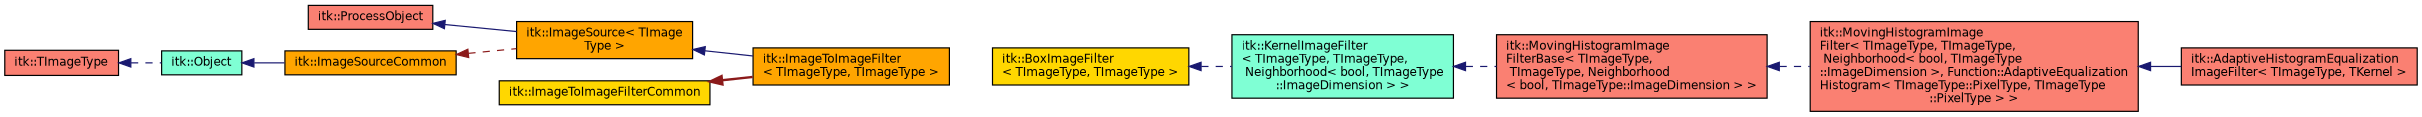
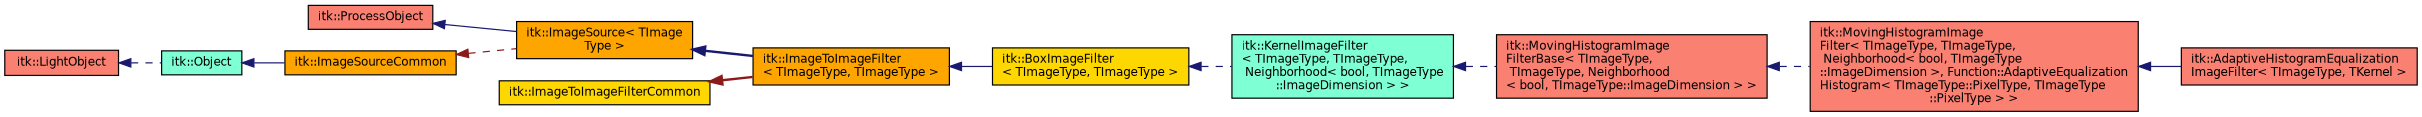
edge "itk::ImageToImageFilter < TImageType, TImageType >" -> "itk::ImageSource< TImage Type >": style solid -> bold
node "itk::TImageType": label "itk::TImageType" -> "itk::LightObject"
edge "itk::BoxImageFilter < TImageType, TImageType >" -> "itk::ImageToImageFilter < TImageType, TImageType >": added
